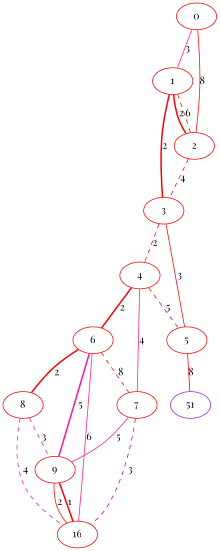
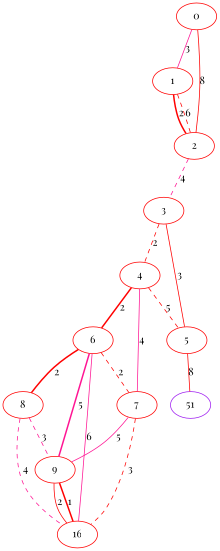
edge "1" -- "3": removed, label "2"
edge "2" -- "3": color red -> deeppink
edge "6" -- "7": label "8" -> "2"
